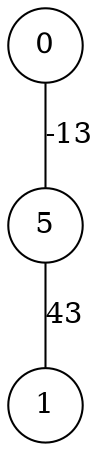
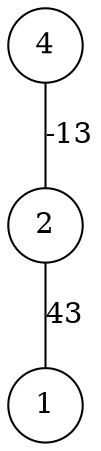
node "0": label "0" -> "4"
node "5": label "5" -> "2"
